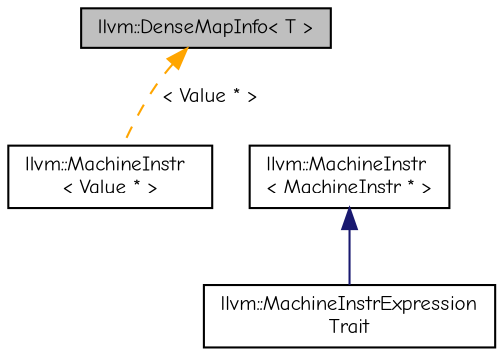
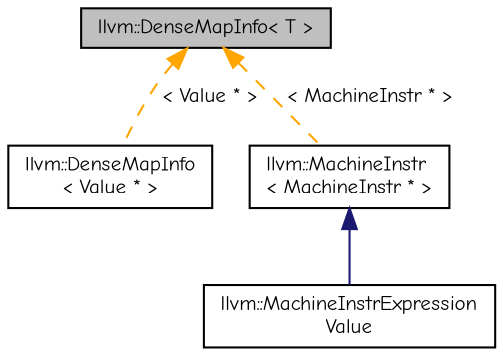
edge "llvm::MachineInstr < MachineInstr * >" -> "llvm::DenseMapInfo< T >": added, label "< MachineInstr * >"
node "llvm::MachineInstr < Value * >": label "llvm::MachineInstr < Value * >" -> "llvm::DenseMapInfo < Value * >"
node "llvm::MachineInstrExpression Trait": label "llvm::MachineInstrExpression Trait" -> "llvm::MachineInstrExpression Value"
